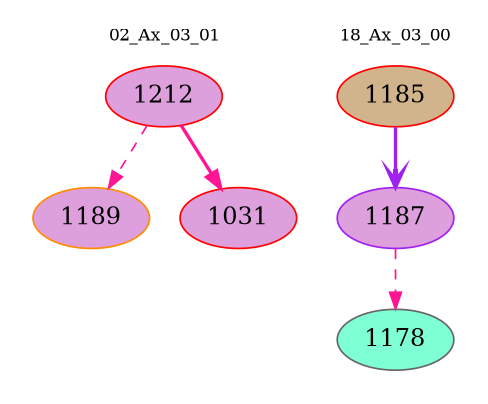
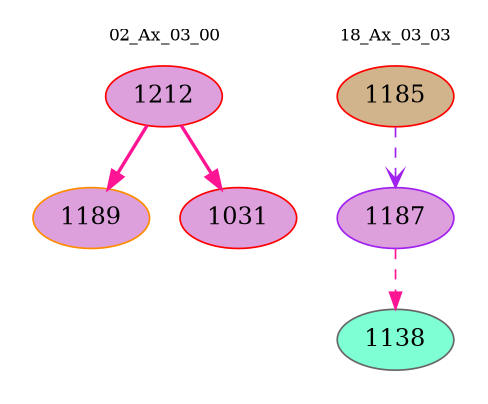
cluster "02_Ax_03_01": label "02_Ax_03_01" -> "02_Ax_03_00"
cluster "18_Ax_03_00": label "18_Ax_03_00" -> "18_Ax_03_03"
edge "1185" -> "1187": style bold -> dashed
edge "1212" -> "1189": style dashed -> bold
node "1178": label "1178" -> "1138"
